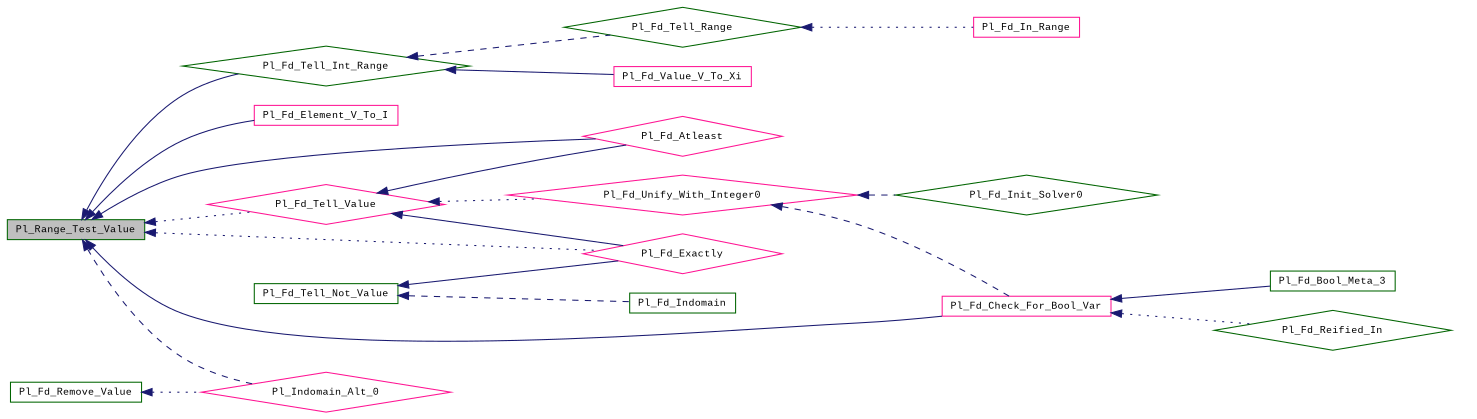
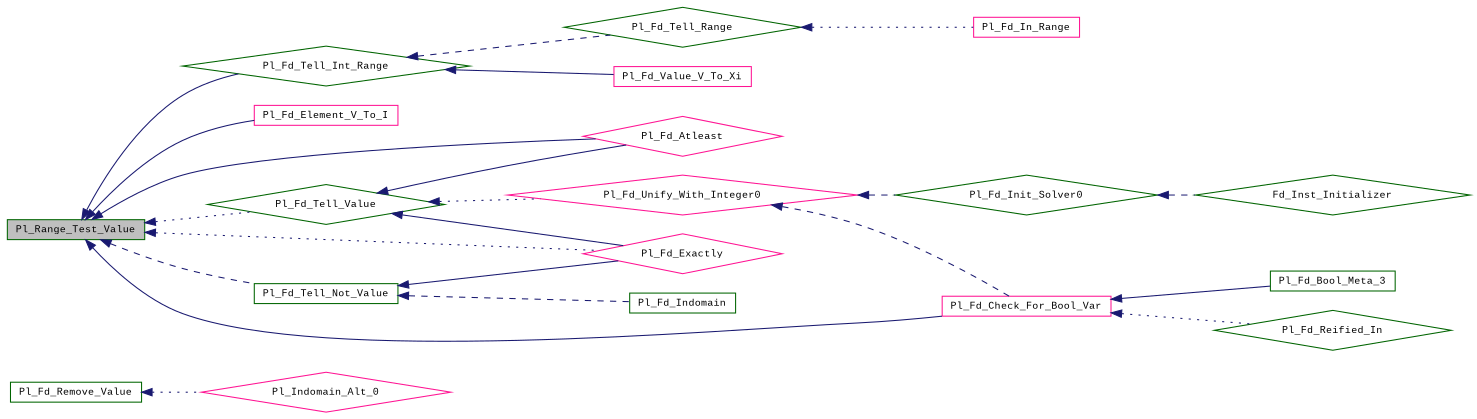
node "Fd_Inst_Initializer": added
node "Pl_Fd_Tell_Value": color deeppink -> darkgreen
edge "Pl_Indomain_Alt_0" -> "Pl_Range_Test_Value": now "Pl_Fd_Tell_Not_Value" -> "Pl_Range_Test_Value"
